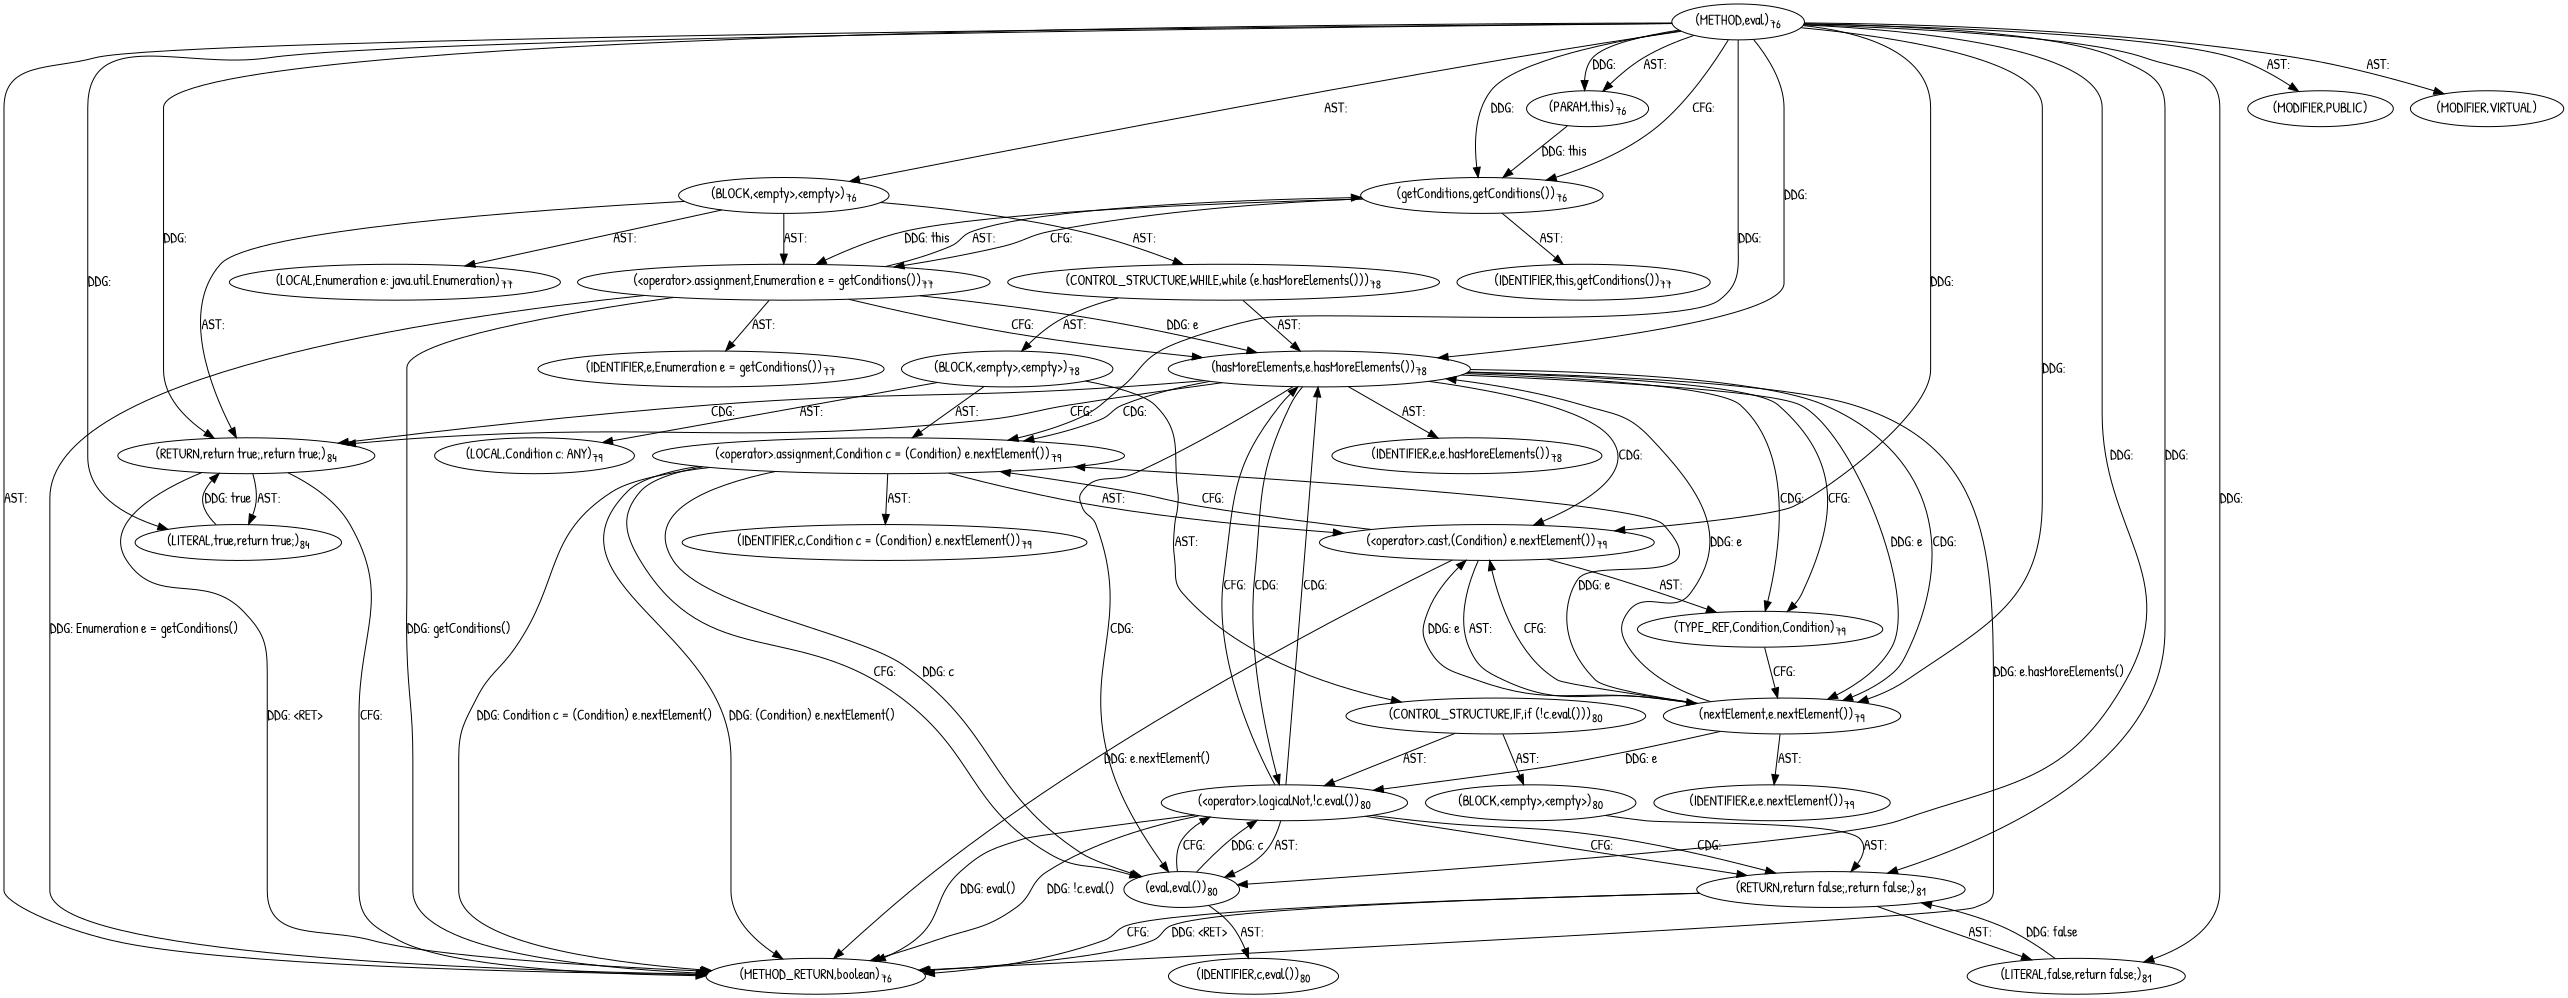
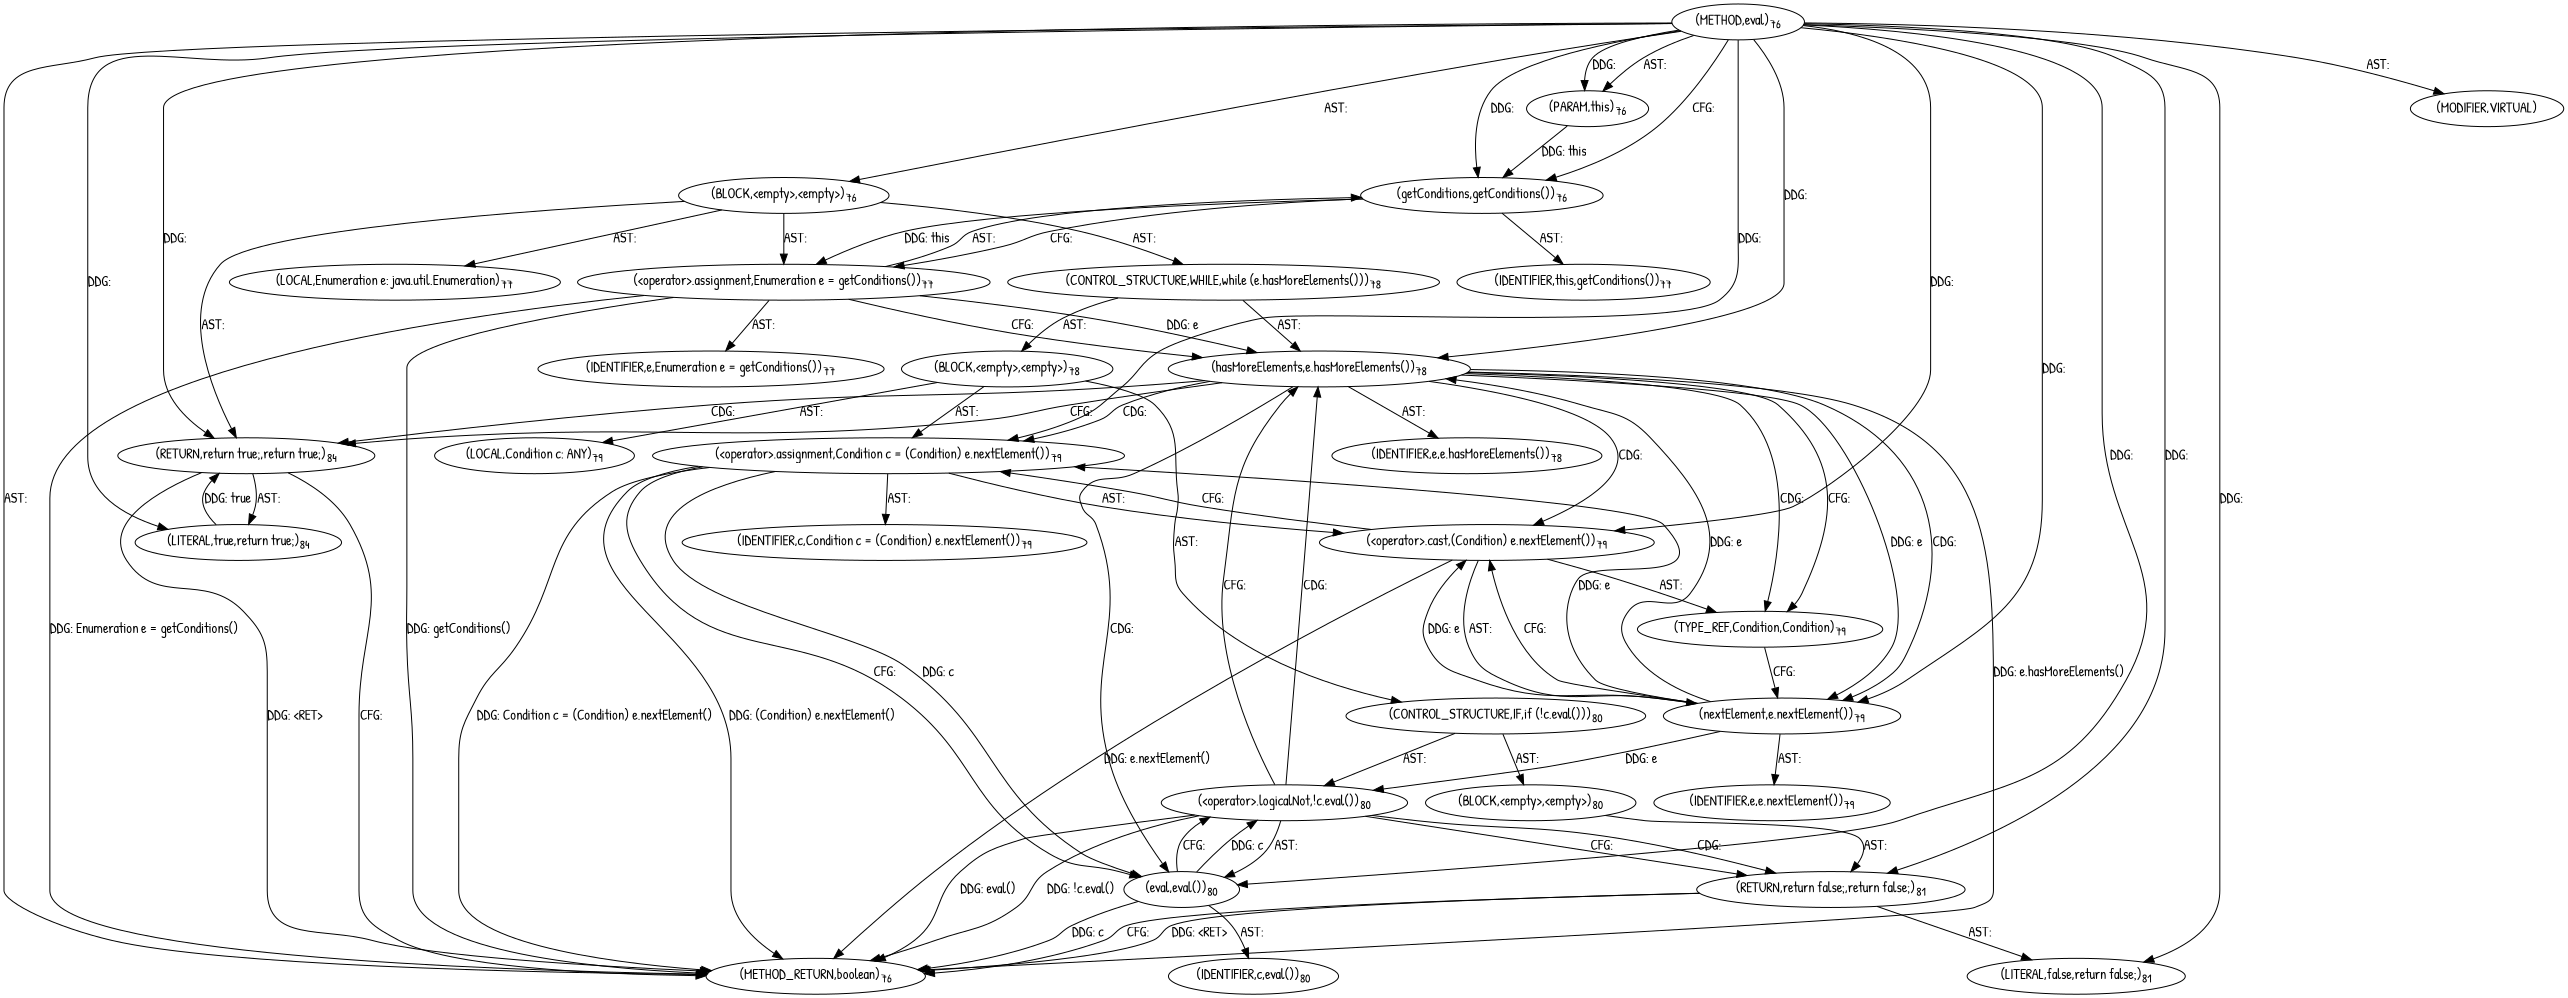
node "(MODIFIER,PUBLIC)": removed
edge "(hasMoreElements,e.hasMoreElements())" -> "(<operator>.logicalNot,!c.eval())": removed, label "CDG:"
edge "(LITERAL,false,return false;)" -> "(RETURN,return false;,return false;)": removed, label "DDG: false"
edge "(eval,eval())" -> "(METHOD_RETURN,boolean)": added, label "DDG: c"
